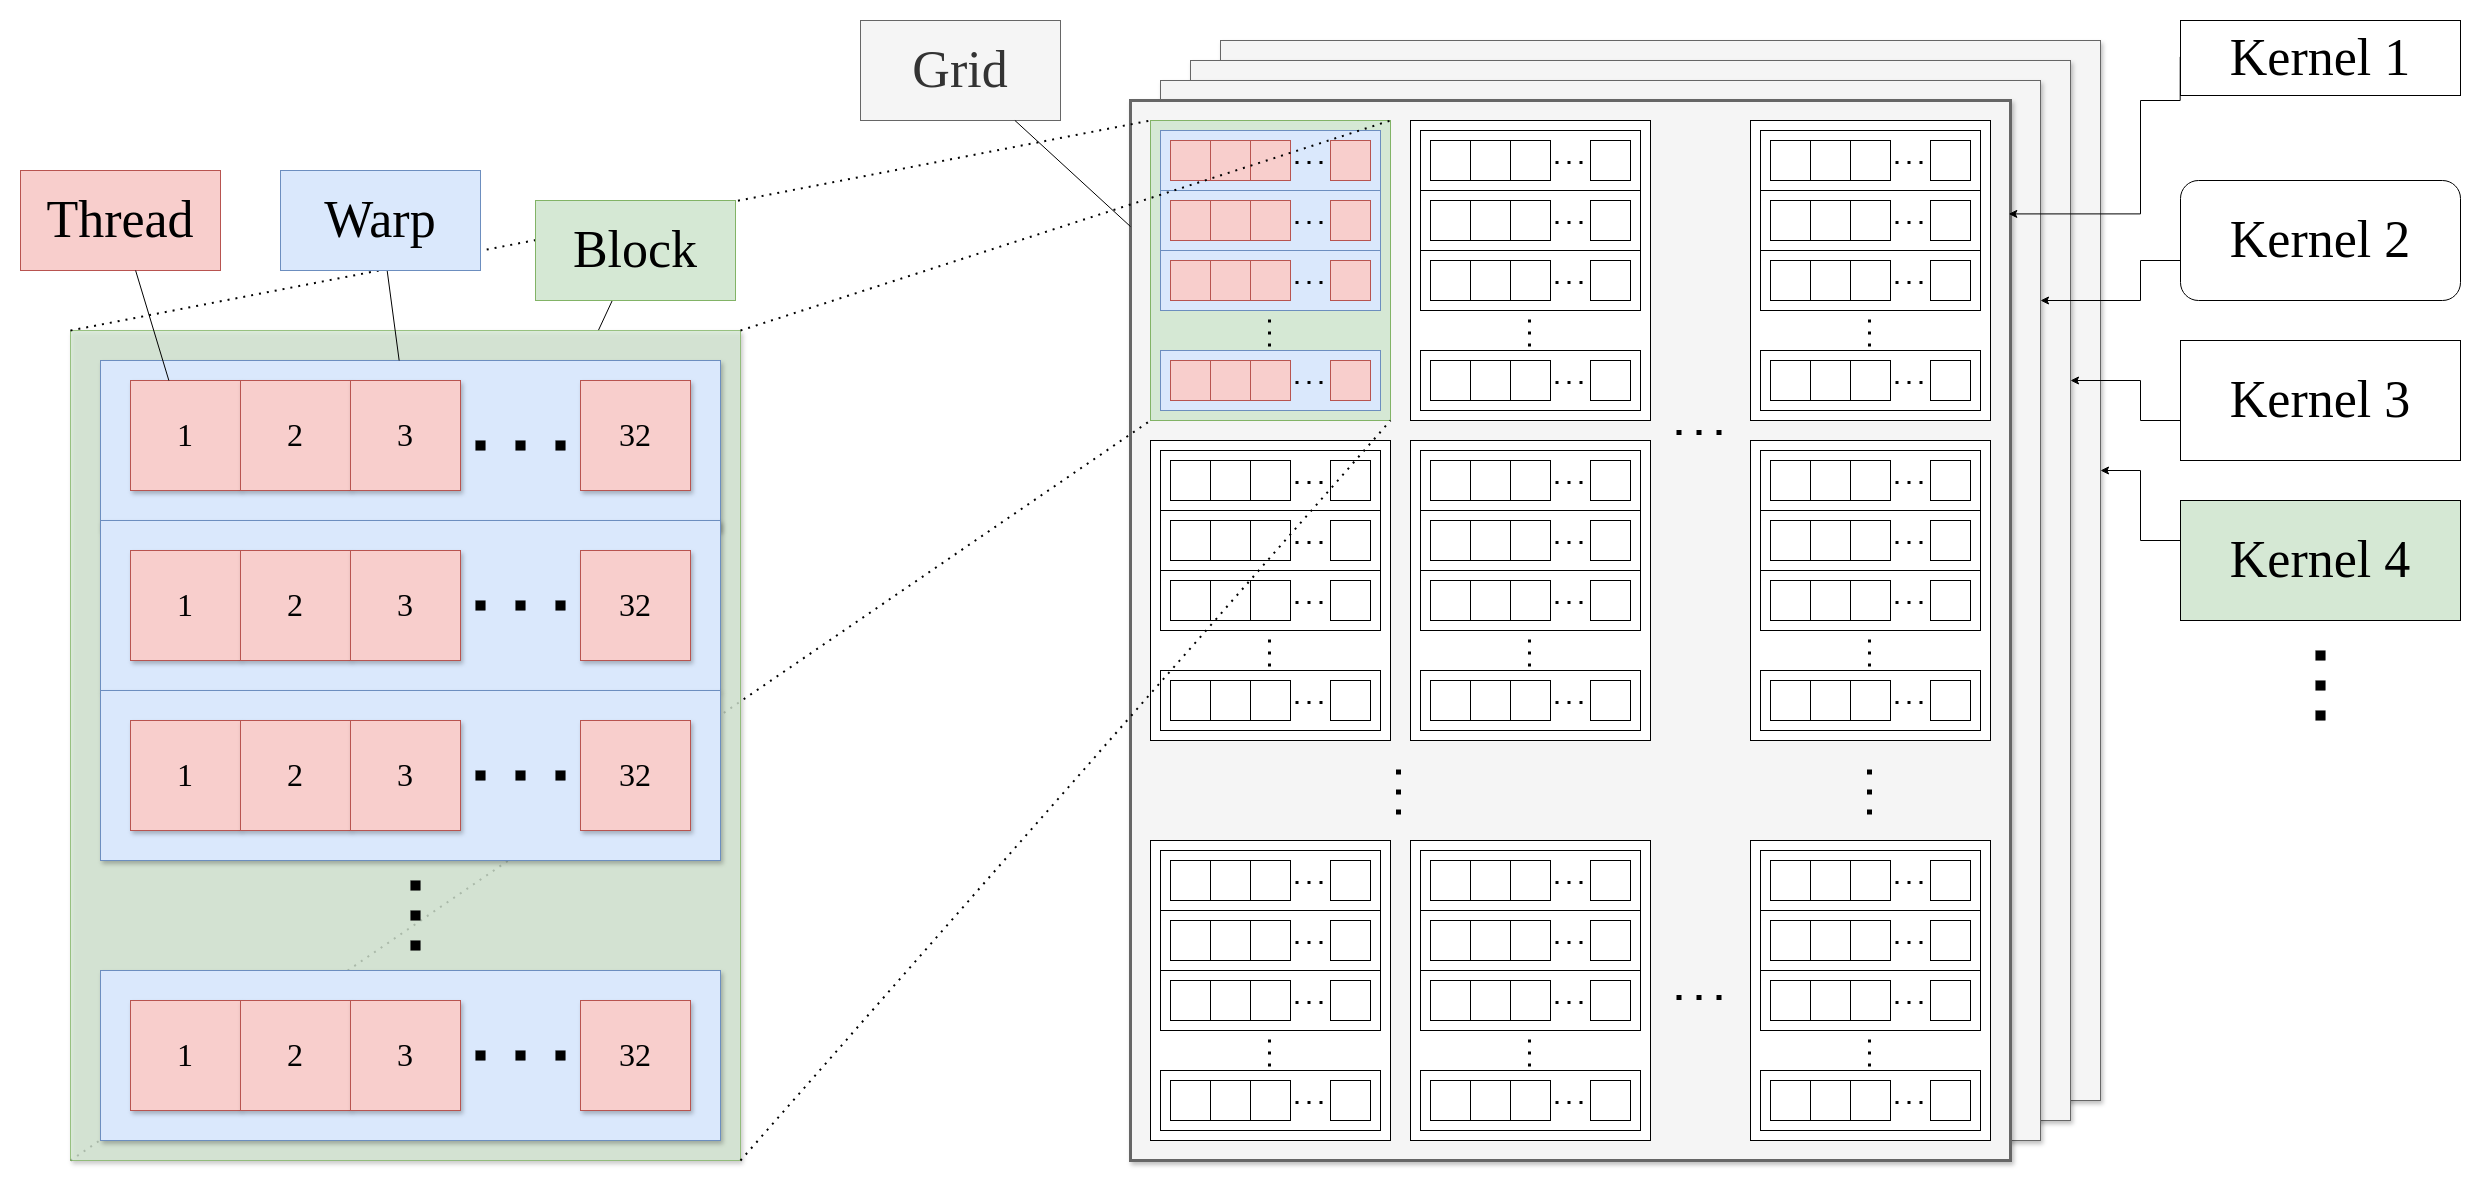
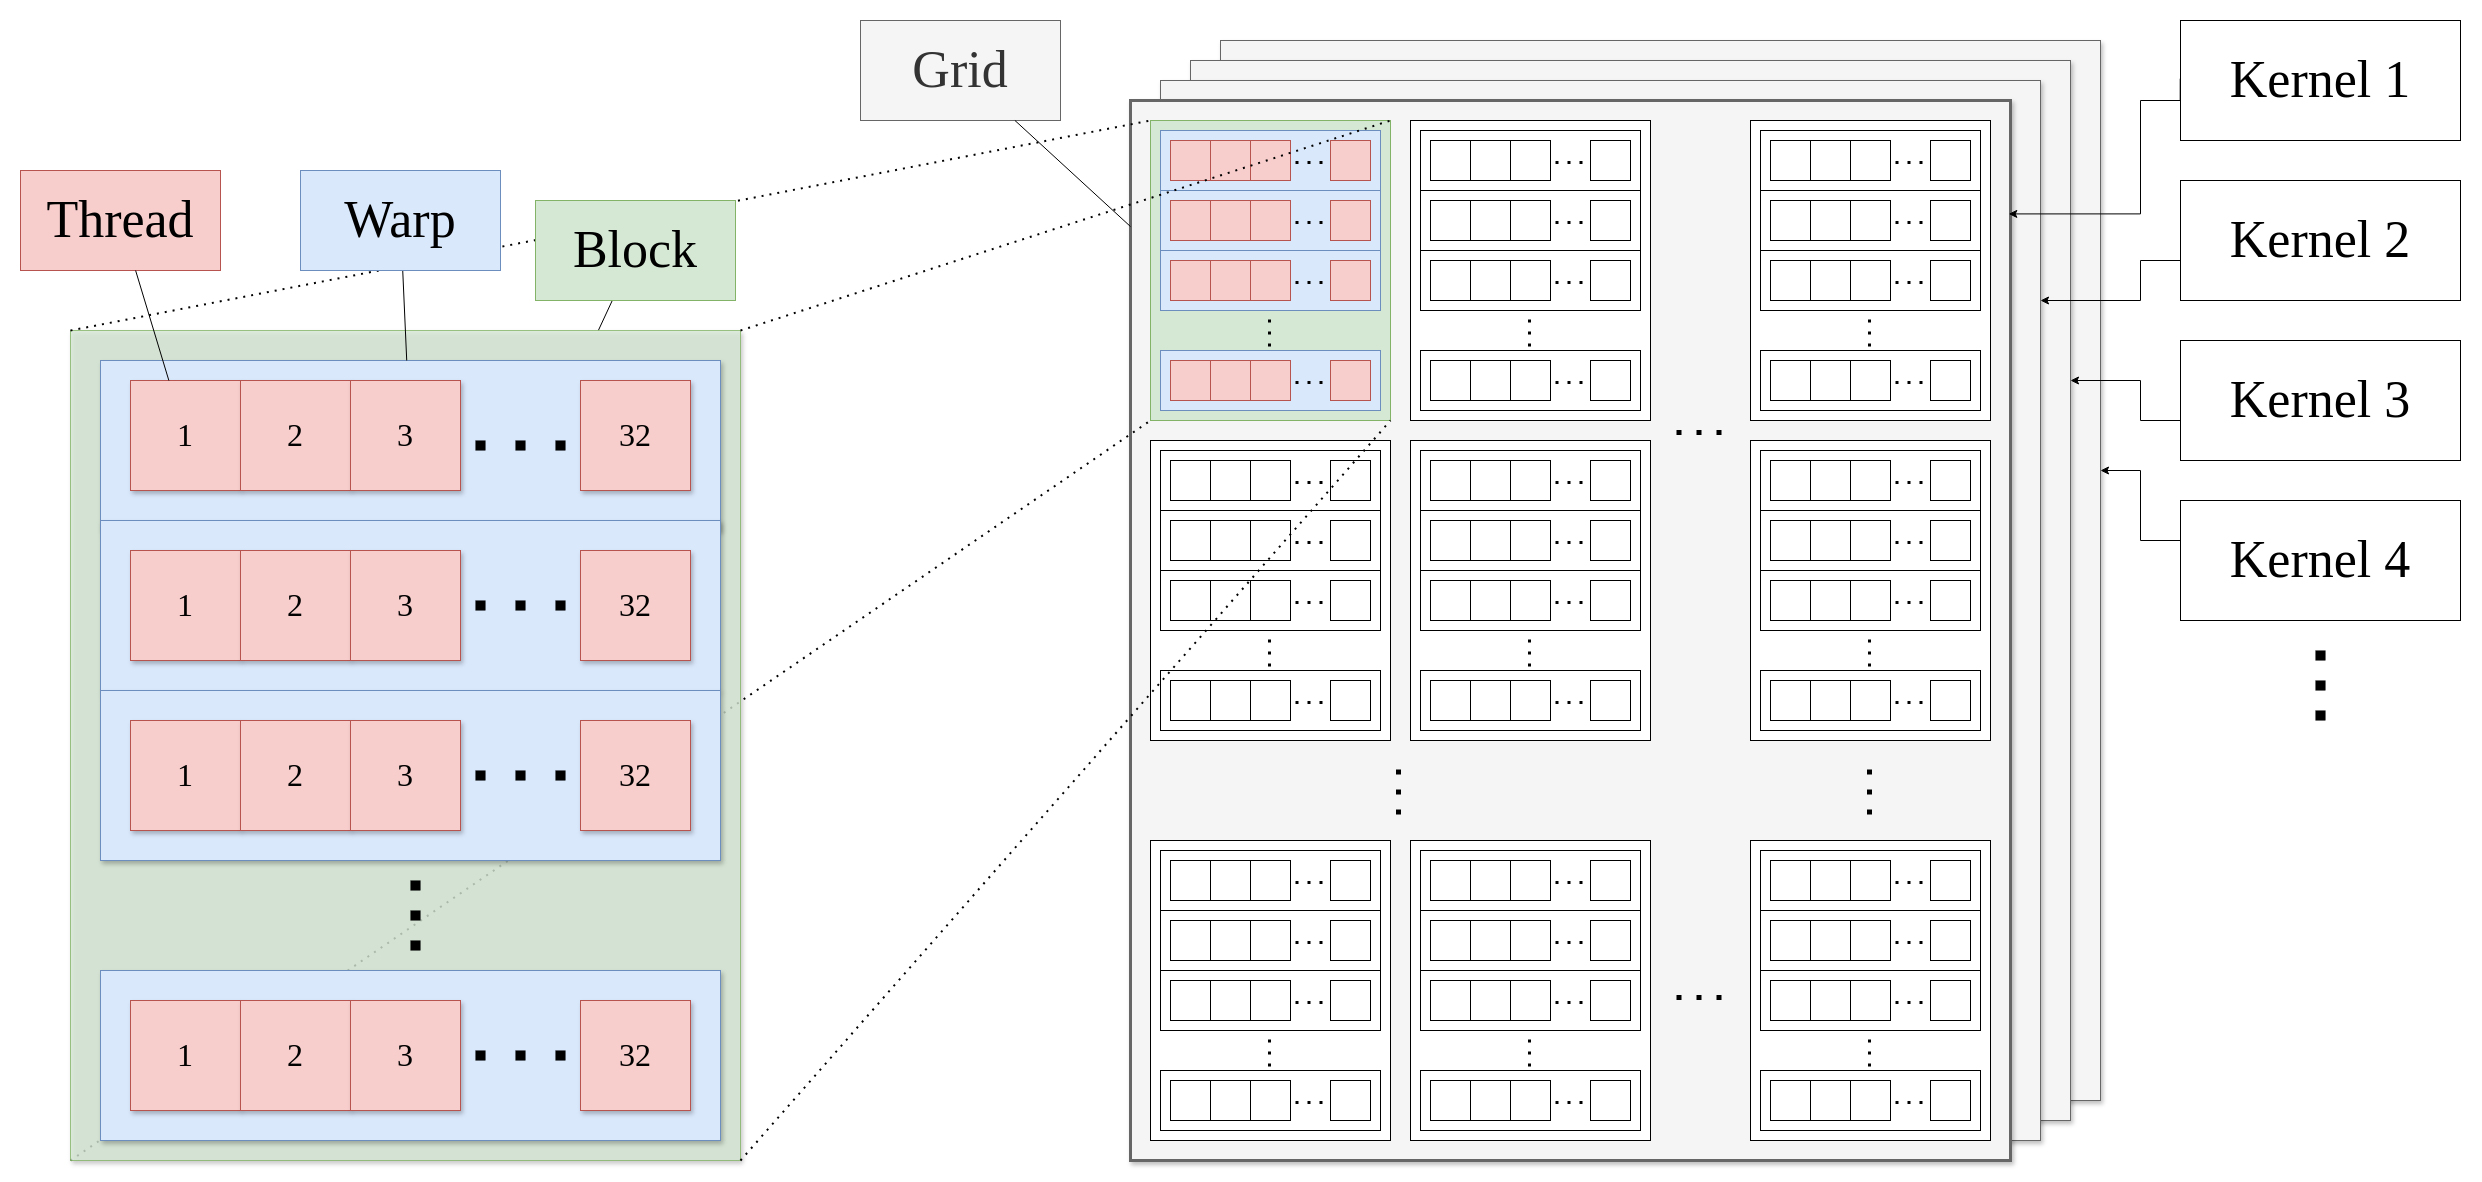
node "Kernel 1": size 280x75 -> 280x120
node "Warp": moved (381, 221) -> (401, 221)
node "Kernel 2": shape rounded rectangle -> rectangle
node "Kernel 4": fillcolor #d5e8d4 -> #ffffff
